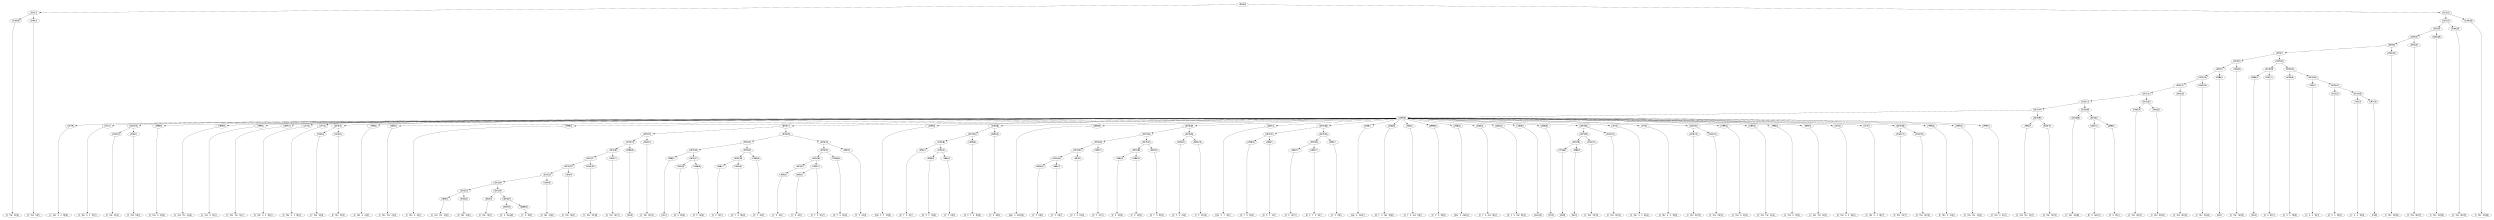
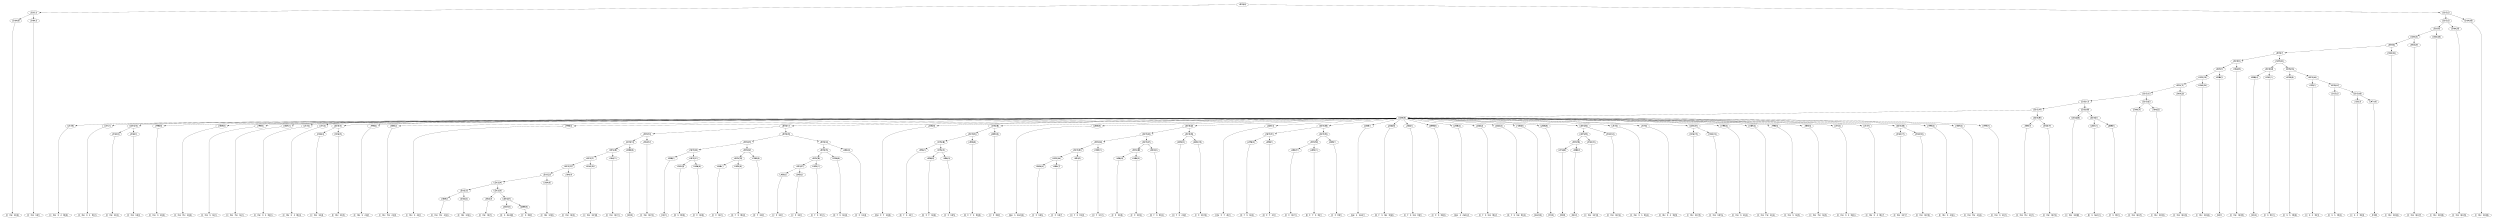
edge "L3814(1)" -> "L3456(3)": now "L5315(37)" -> "L3456(3)"
